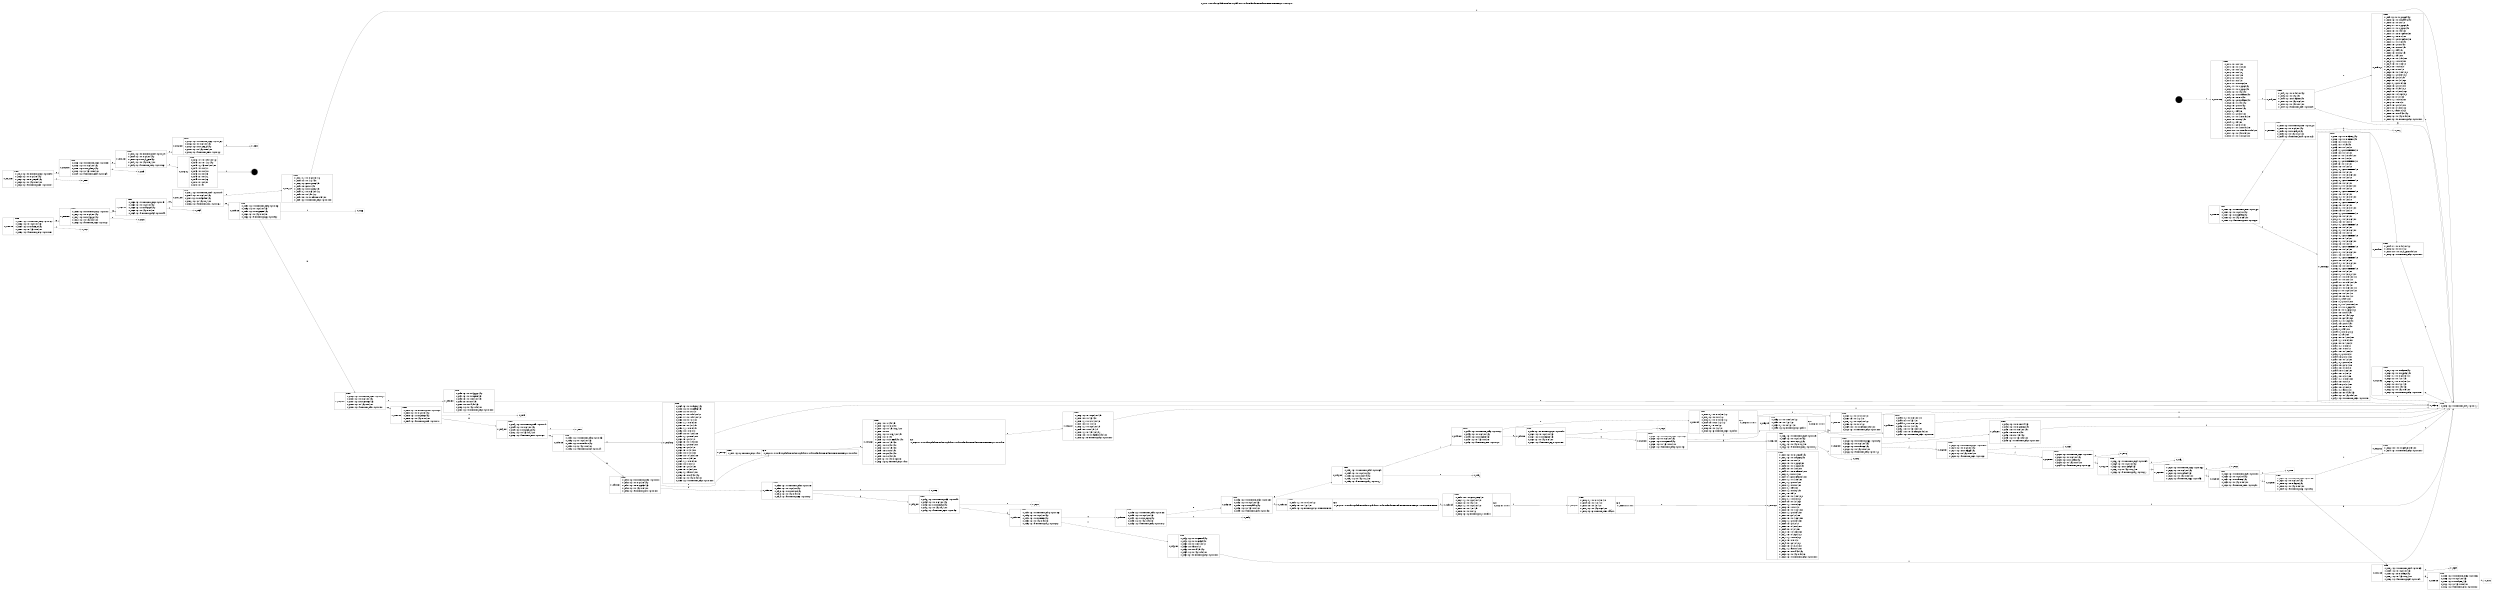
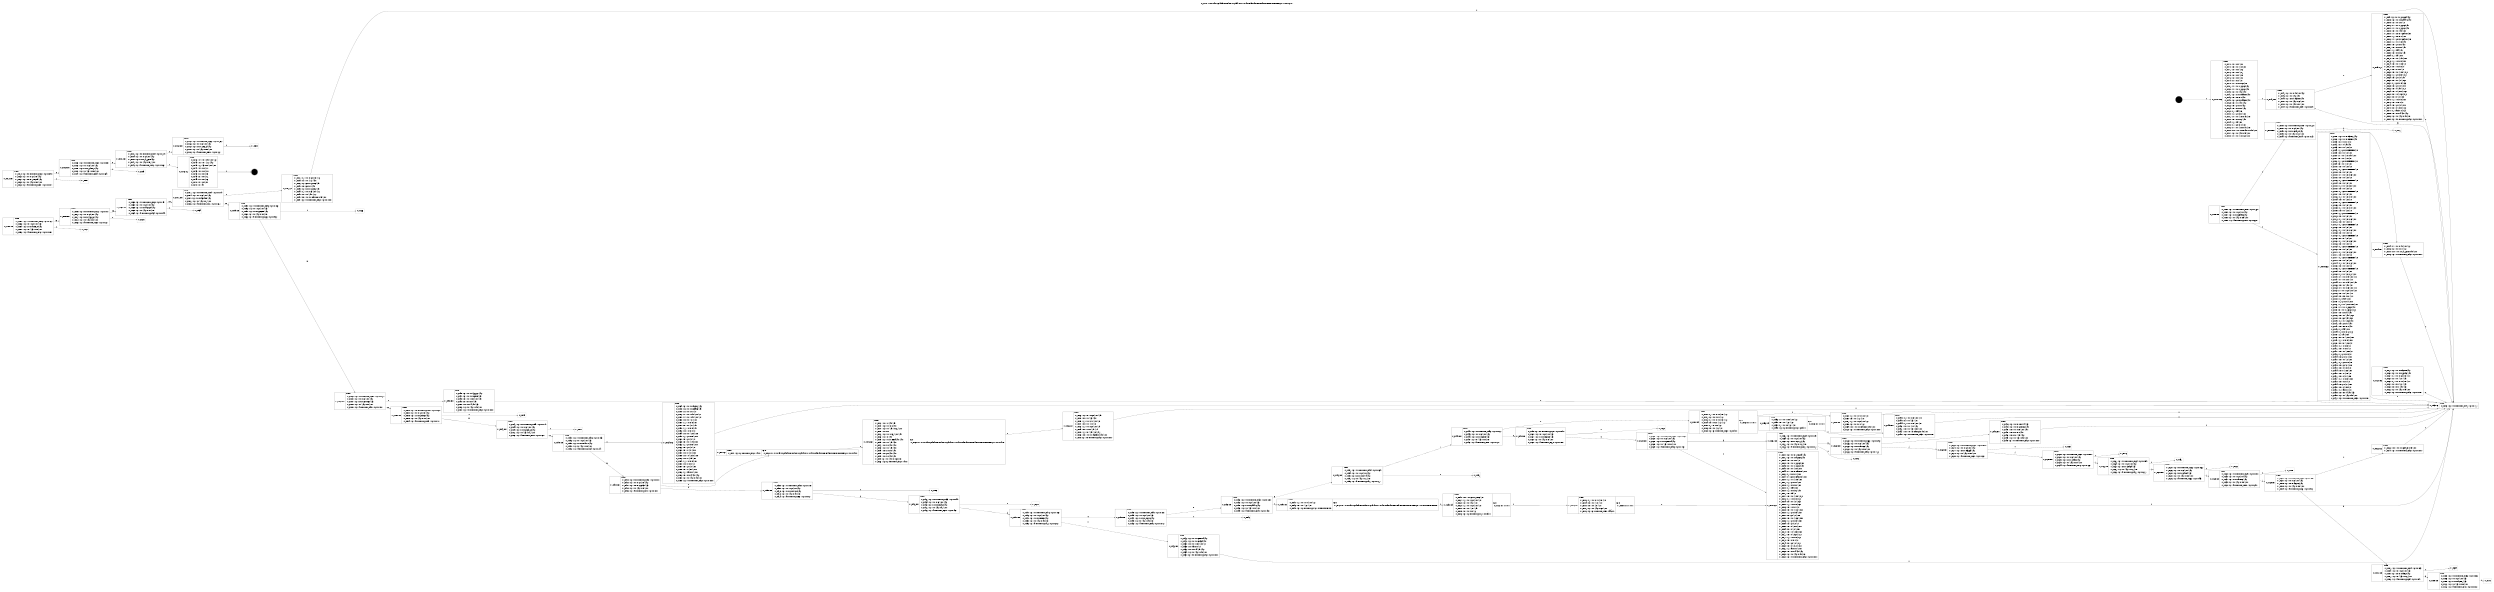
edge "0x401a34 [28]" -> "0x401f2d [32]": now "0x401a34 [28]" -> "0x401a50 [28]"
edge "0x401a18 [28]" -> "0x401e85 [19]": now "0x401a18 [28]" -> "0x4020cf [151]"
